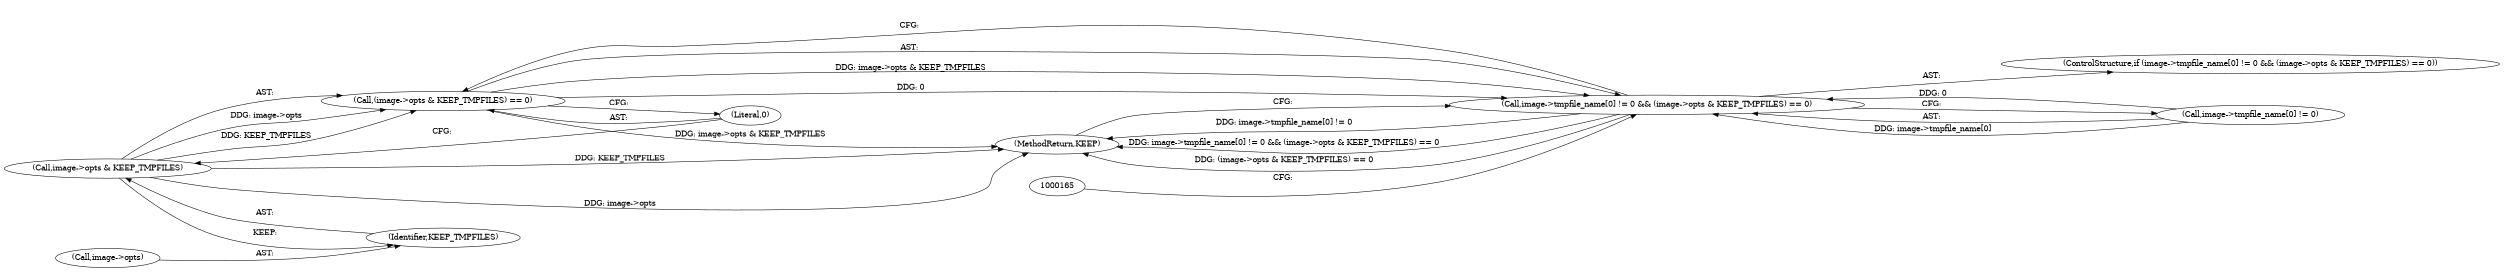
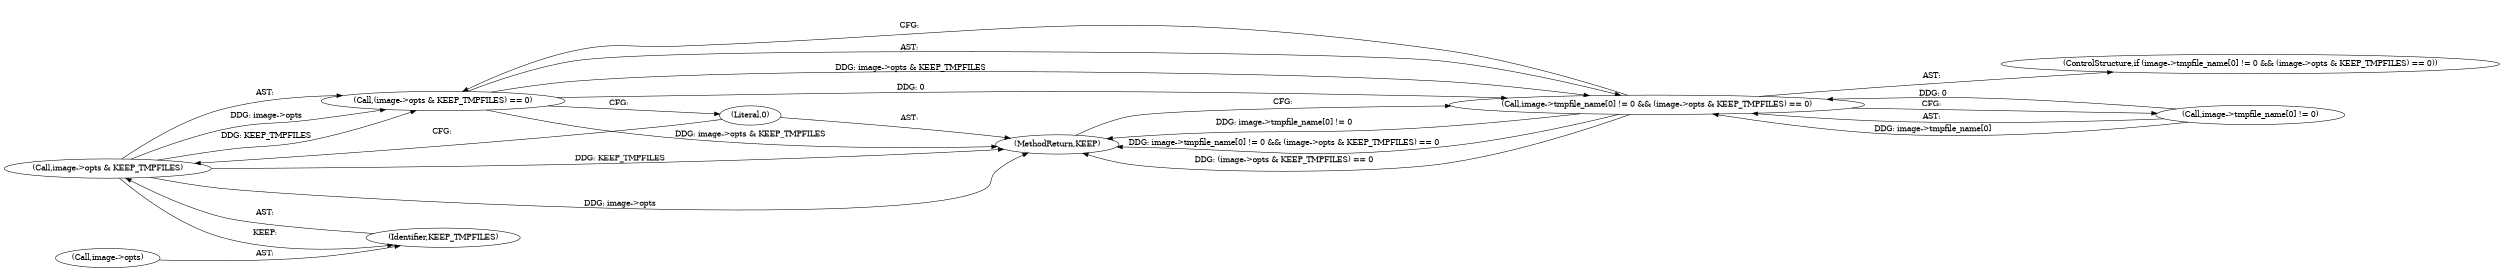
edge "(Literal,0)" -> "(Call,(image->opts & KEEP_TMPFILES) == 0)": now "(Literal,0)" -> "(MethodReturn,KEEP)"
node "1000165": removed
